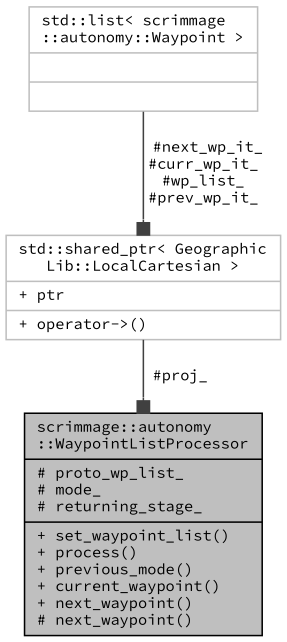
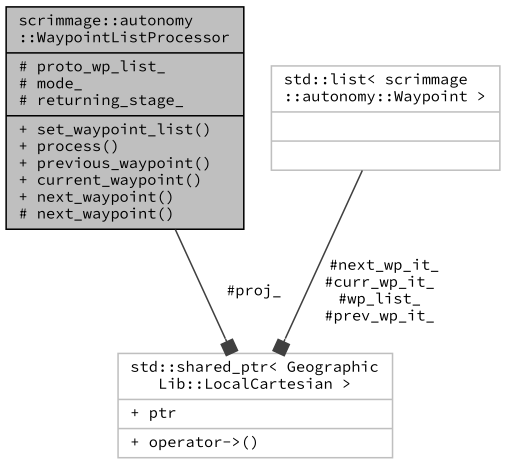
edge "std::shared_ptr< Geographic" -> "scrimmage::autonomy": reversed
node "scrimmage::autonomy": text "+ previous_mode()" -> "+ previous_waypoint()"
